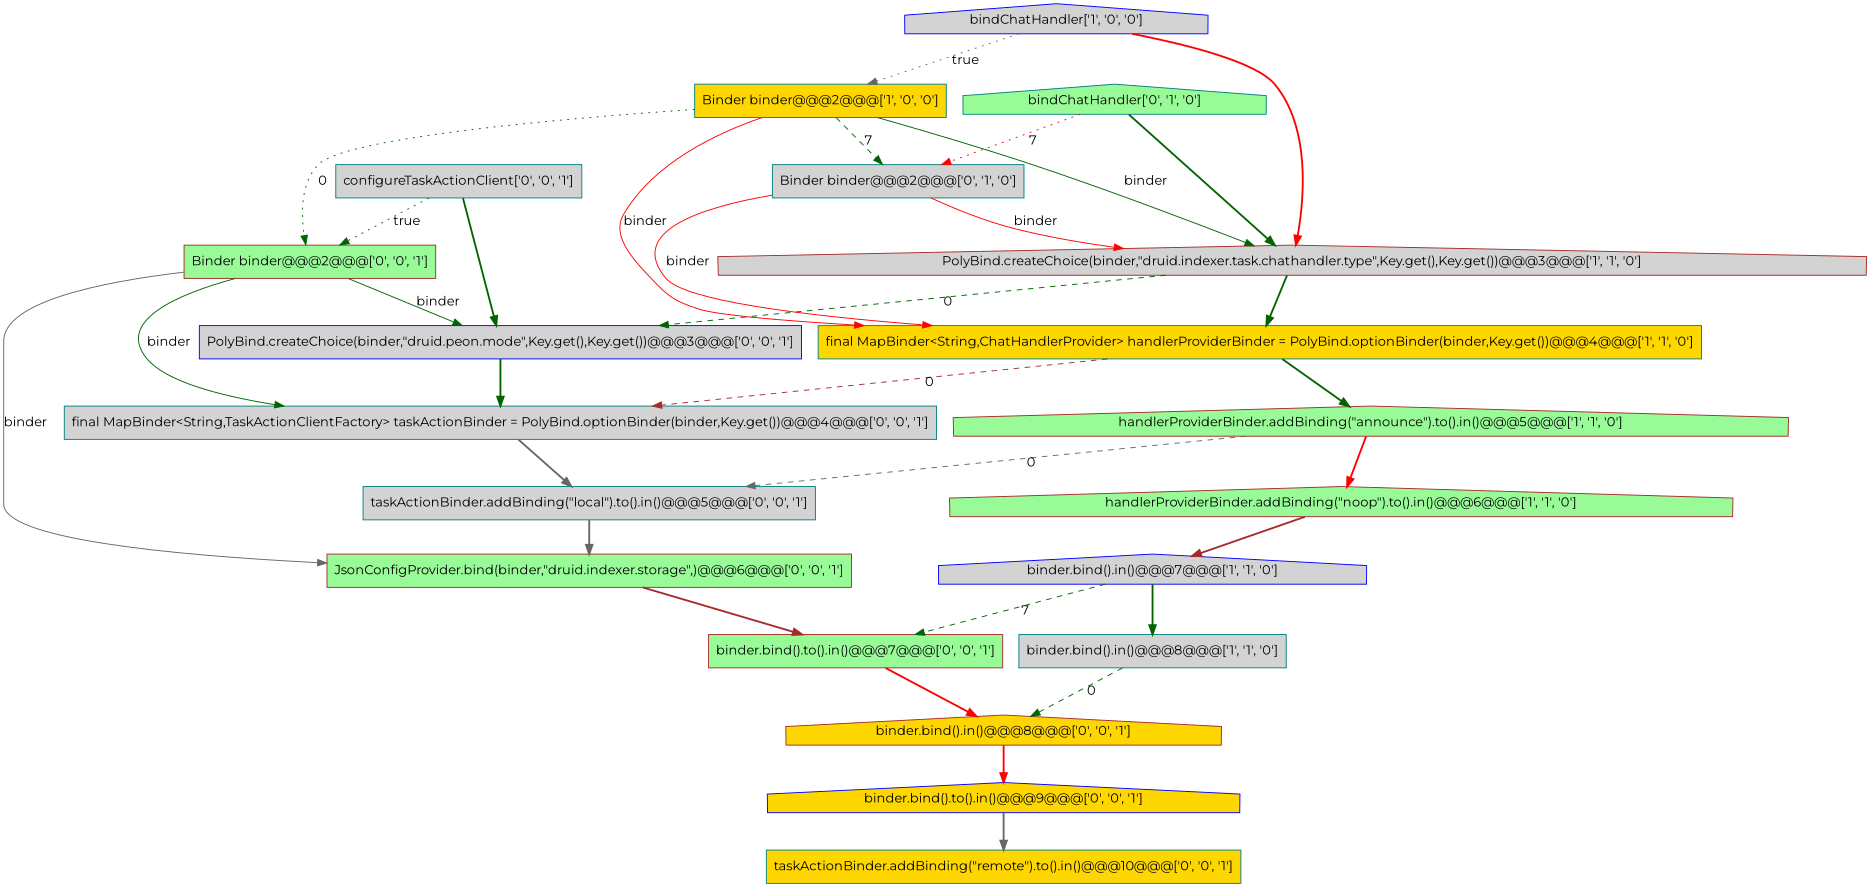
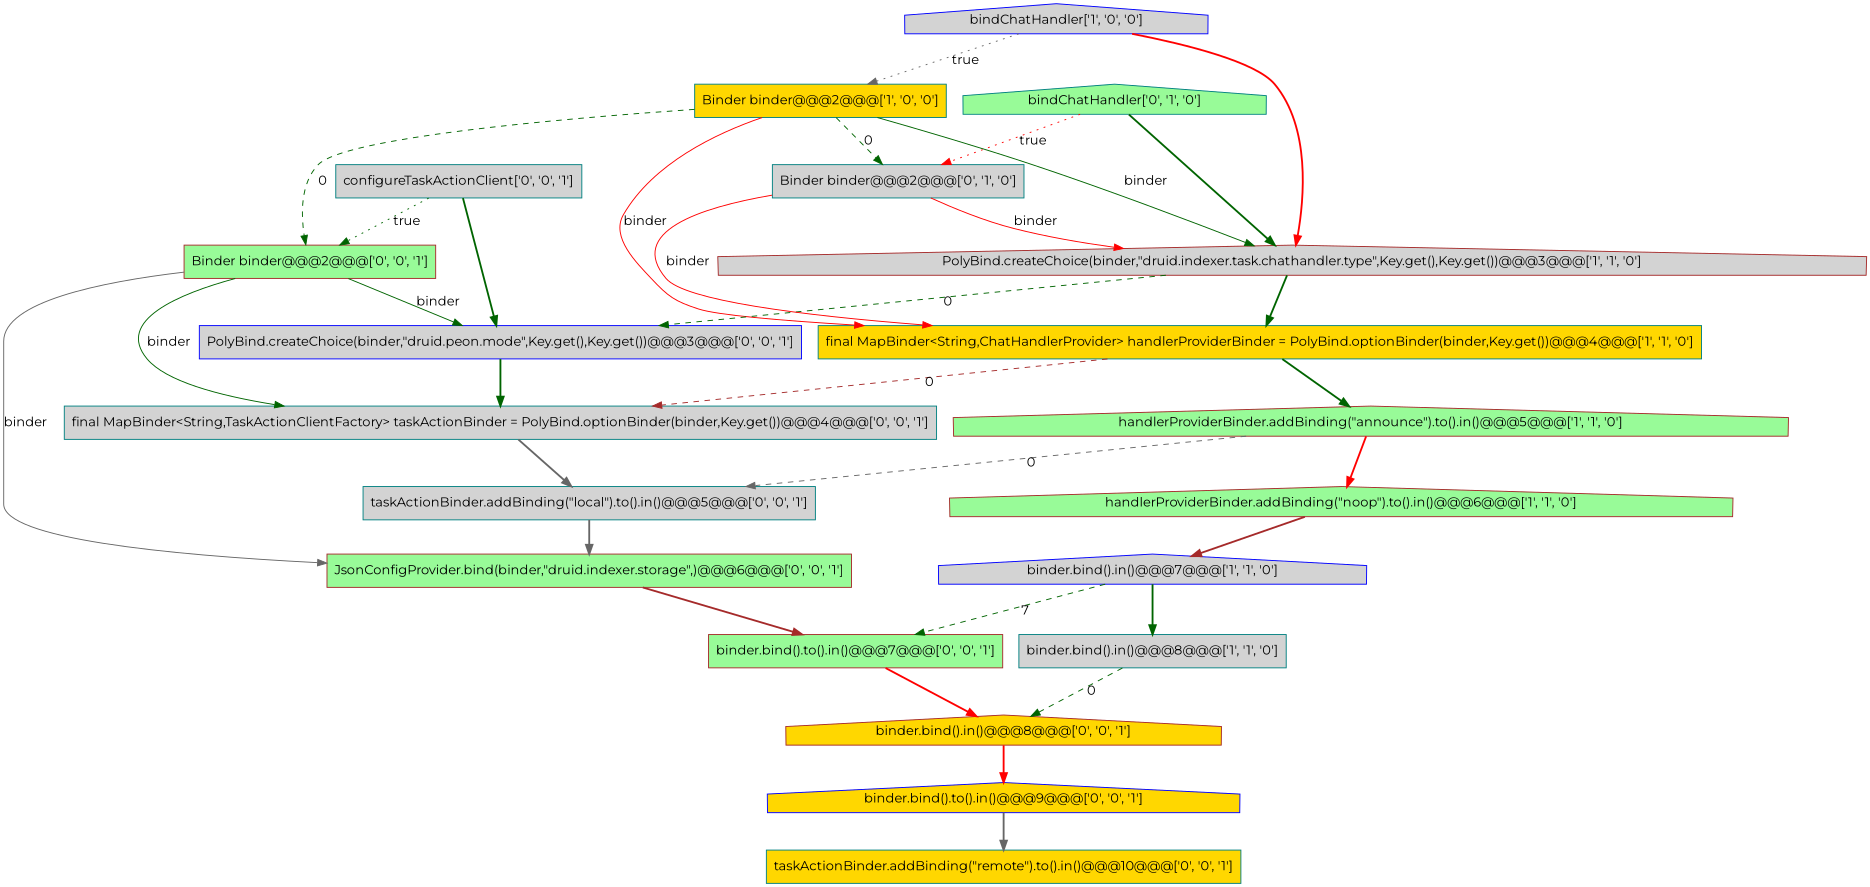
edge "Binder binder@@@2@@@['1', '0', '0']" -> "Binder binder@@@2@@@['0', '0', '1']": style dotted -> dashed
edge "Binder binder@@@2@@@['1', '0', '0']" -> "Binder binder@@@2@@@['0', '1', '0']": label "7" -> "0"
edge "bindChatHandler['0', '1', '0']" -> "Binder binder@@@2@@@['0', '1', '0']": label "7" -> "true"
